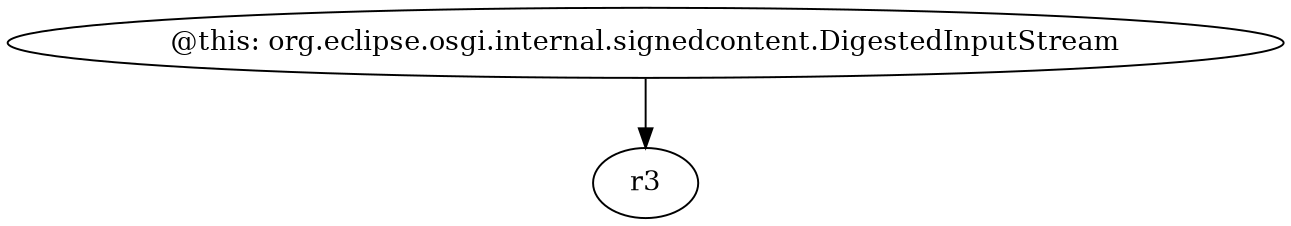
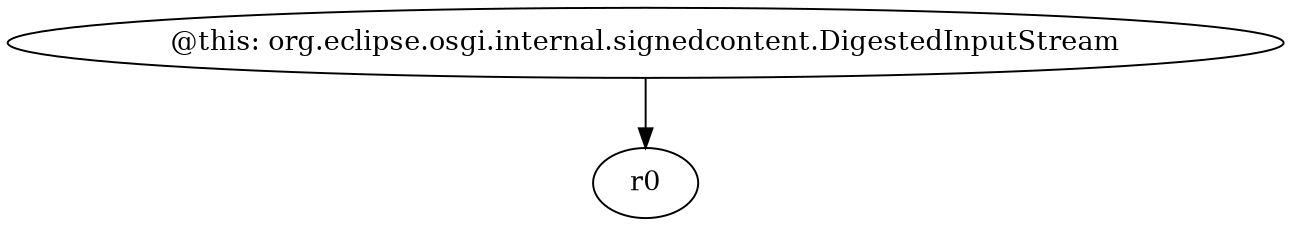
node "r3": label "r3" -> "r0"
